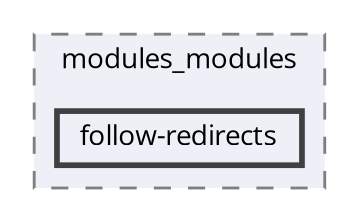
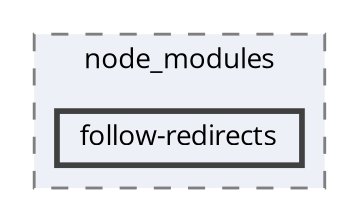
cluster "modules_modules": label "modules_modules" -> "node_modules"
